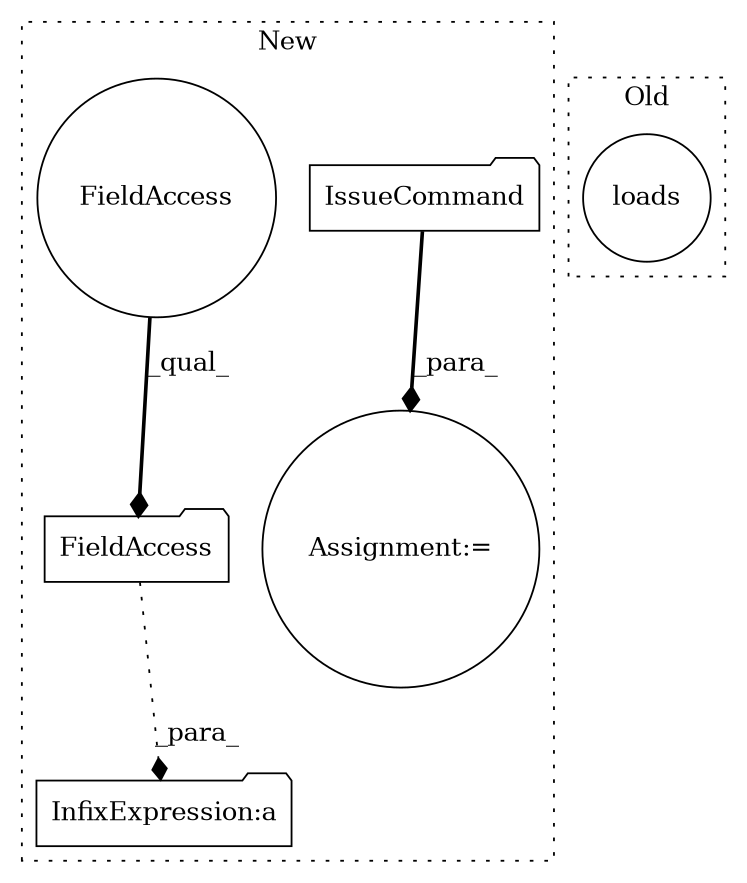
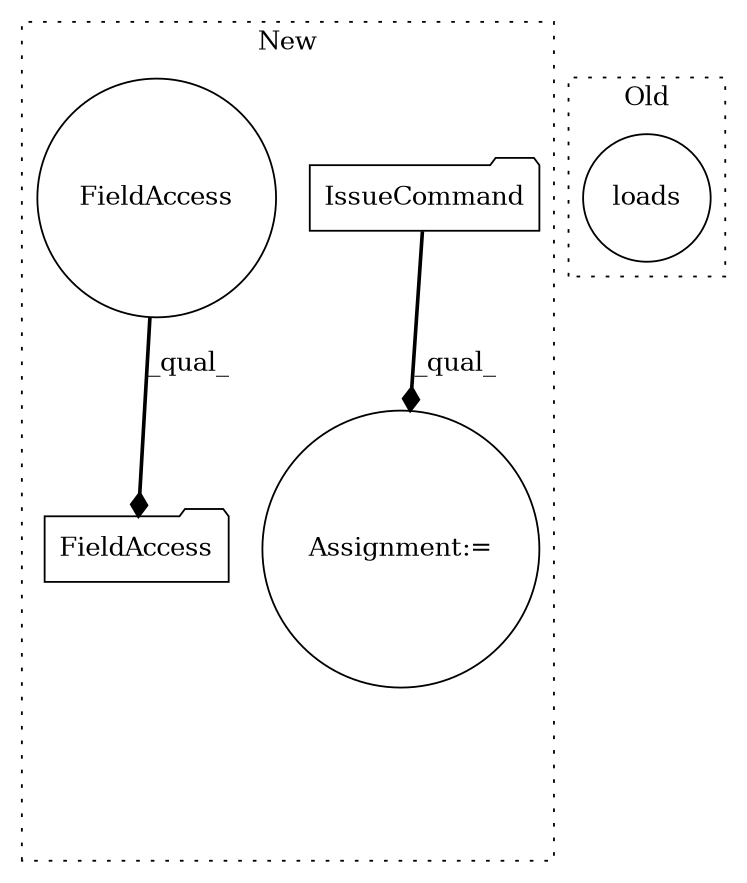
edge "IssueCommand" -> "Assignment:=": label "_para_" -> "_qual_"
node "InfixExpression:a": removed
